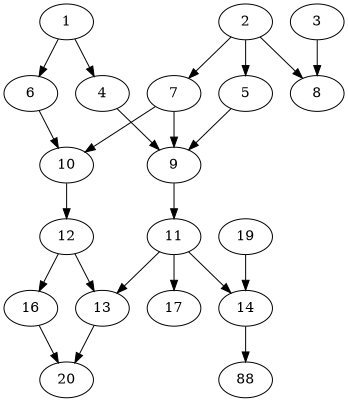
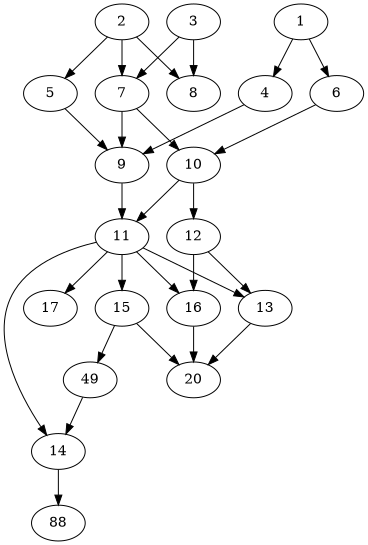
edge "3" -> "7": added
edge "10" -> "11": added
node "19": label "19" -> "49"
edge "11" -> "16": added
node "15": added
